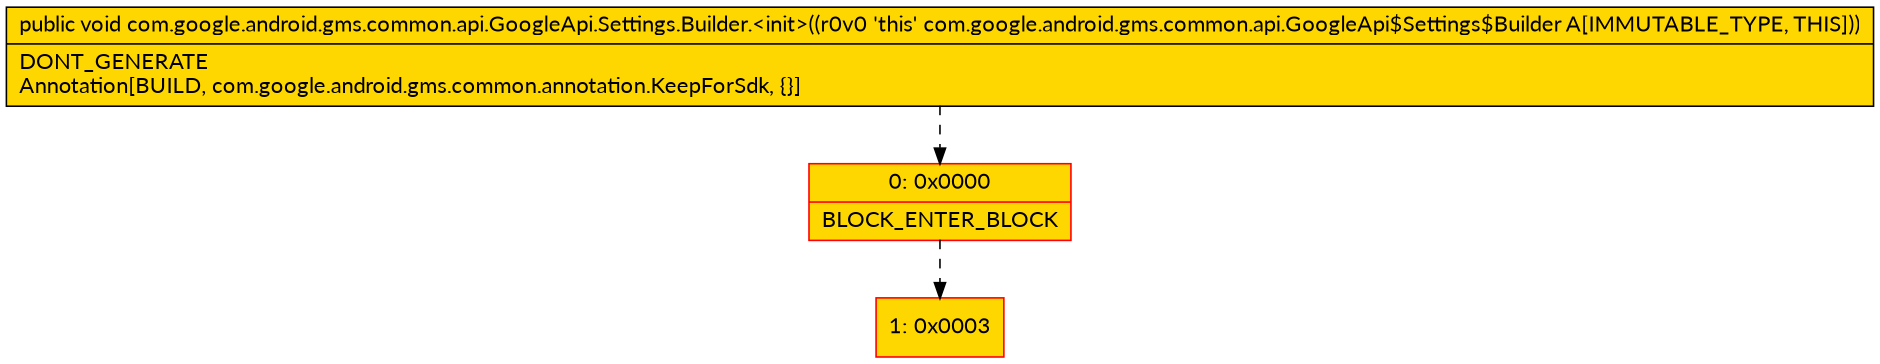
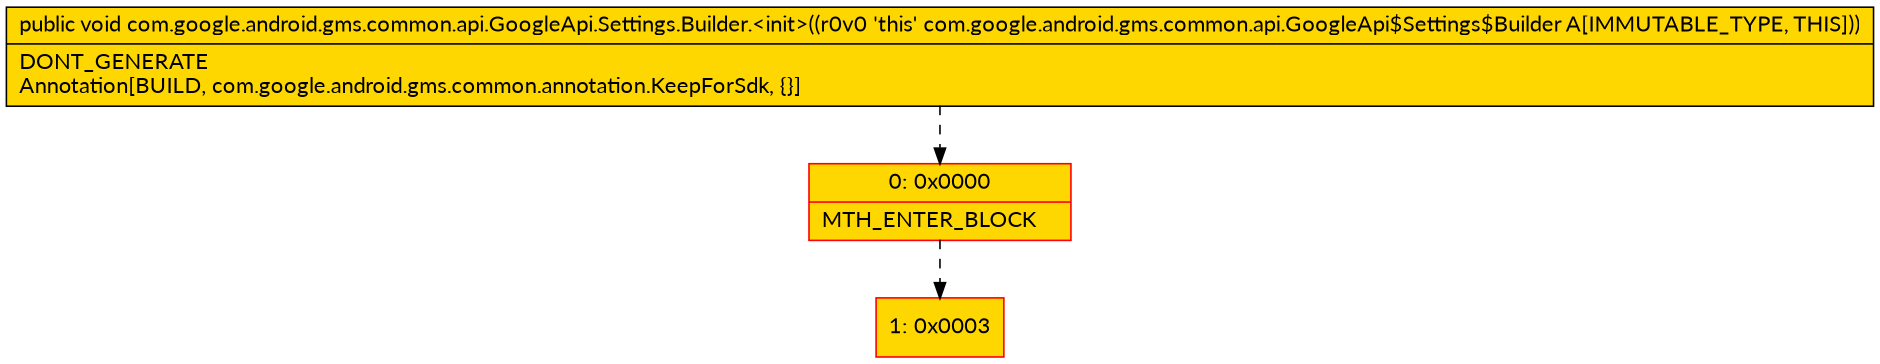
node "0: 0x0000": text "BLOCK_ENTER_BLOCK" -> "MTH_ENTER_BLOCK"
